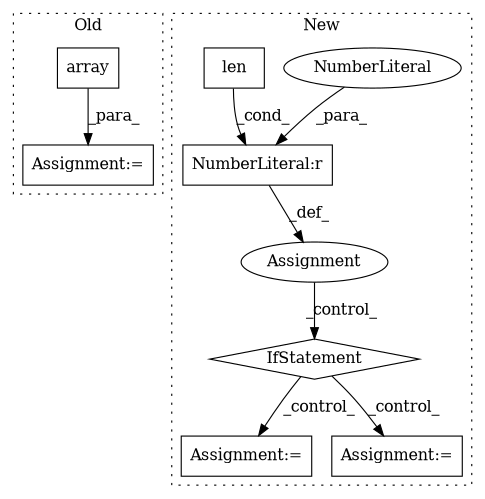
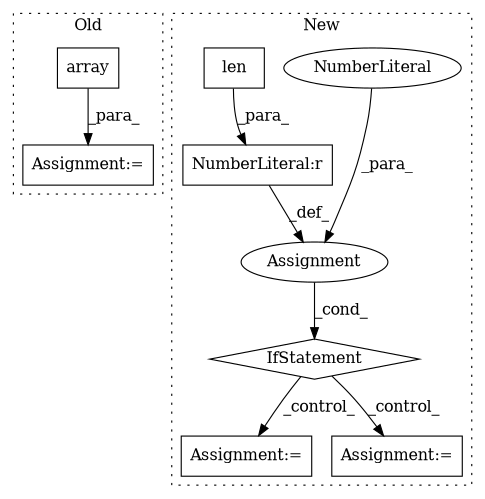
edge "NumberLiteral" -> "NumberLiteral:r": now "NumberLiteral" -> "Assignment"
edge "len" -> "NumberLiteral:r": label "_cond_" -> "_para_"
edge "Assignment" -> "IfStatement": label "_control_" -> "_cond_"
